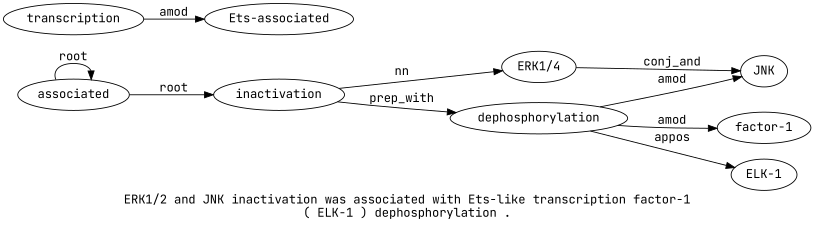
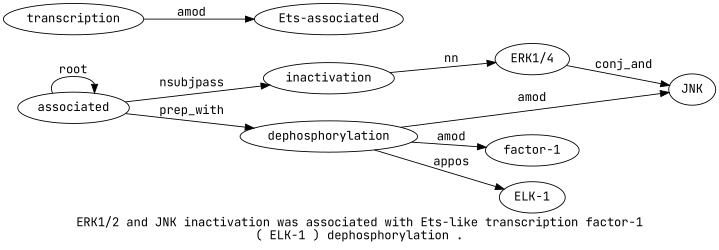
edge "associated" -> "inactivation": label "root" -> "nsubjpass"
edge "inactivation" -> "dephosphorylation": now "associated" -> "dephosphorylation"
